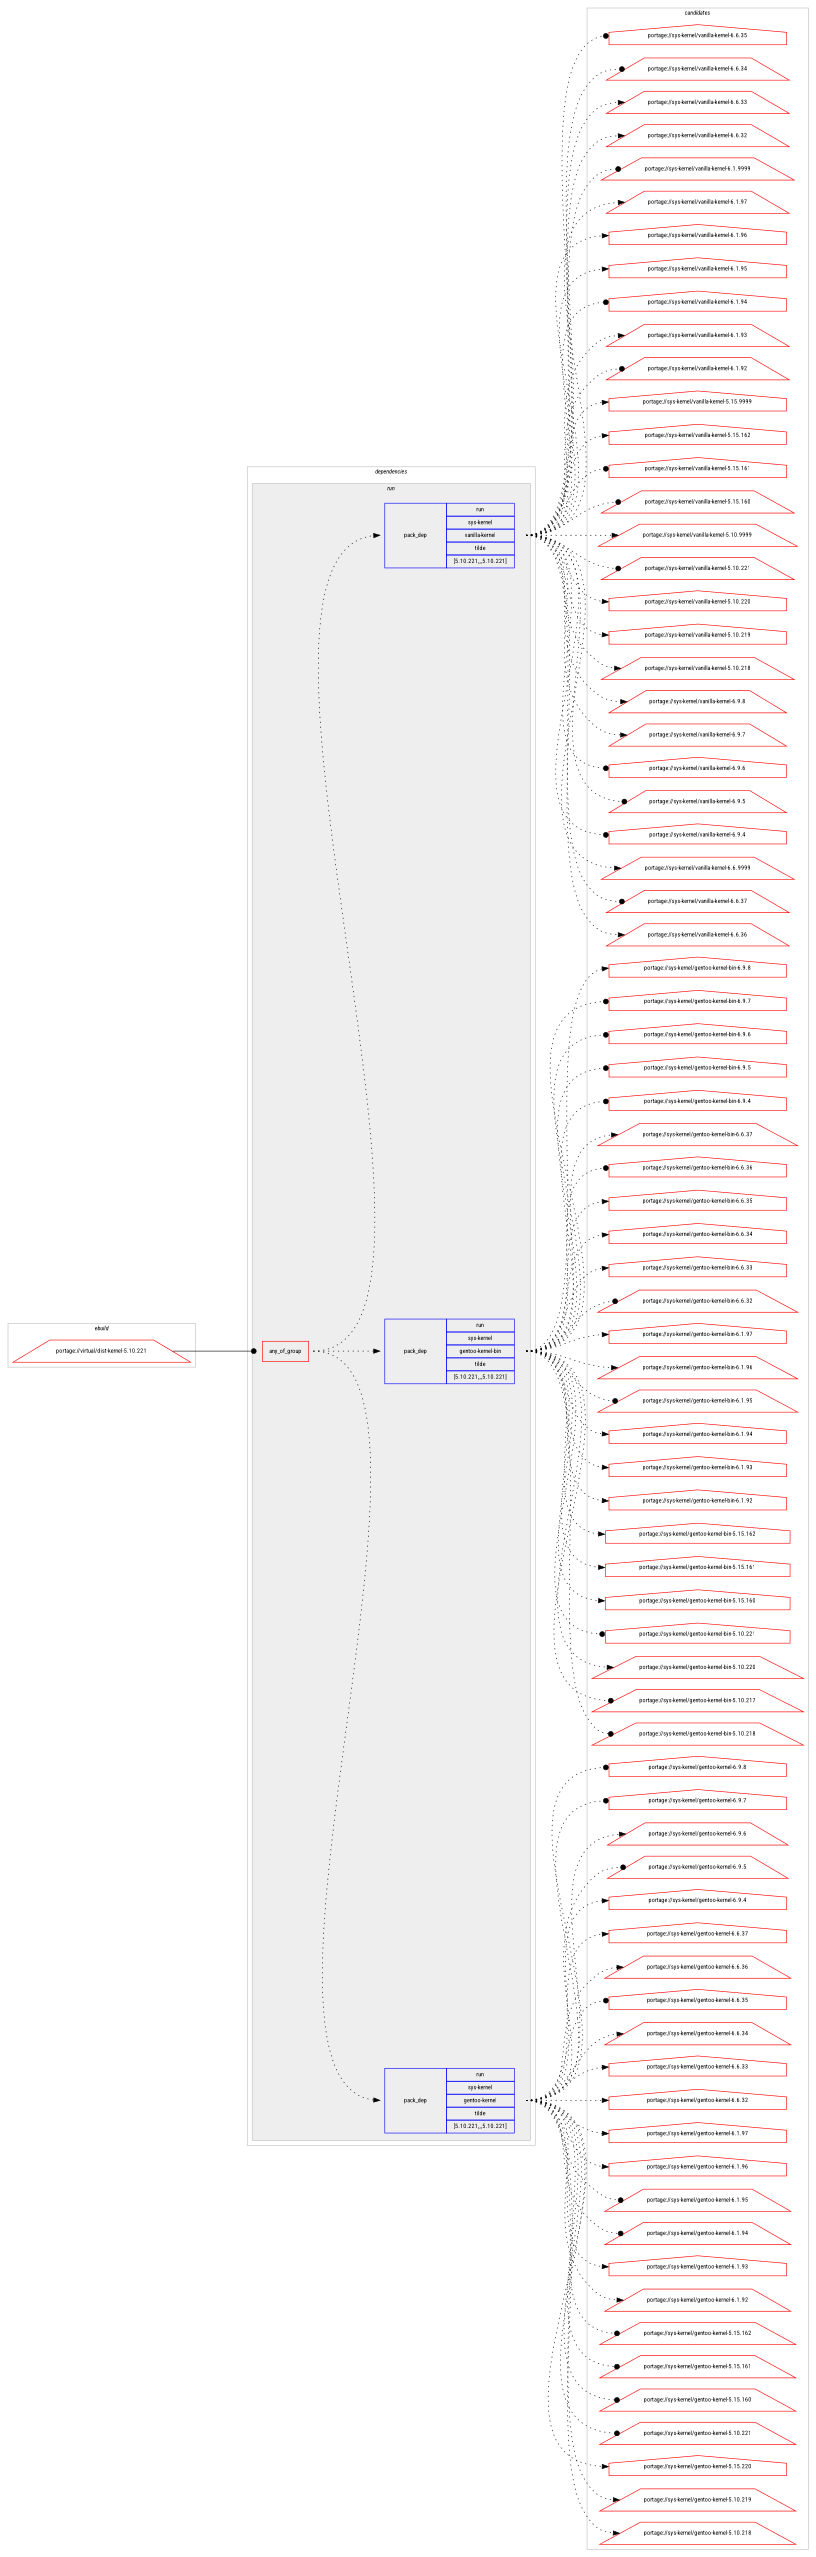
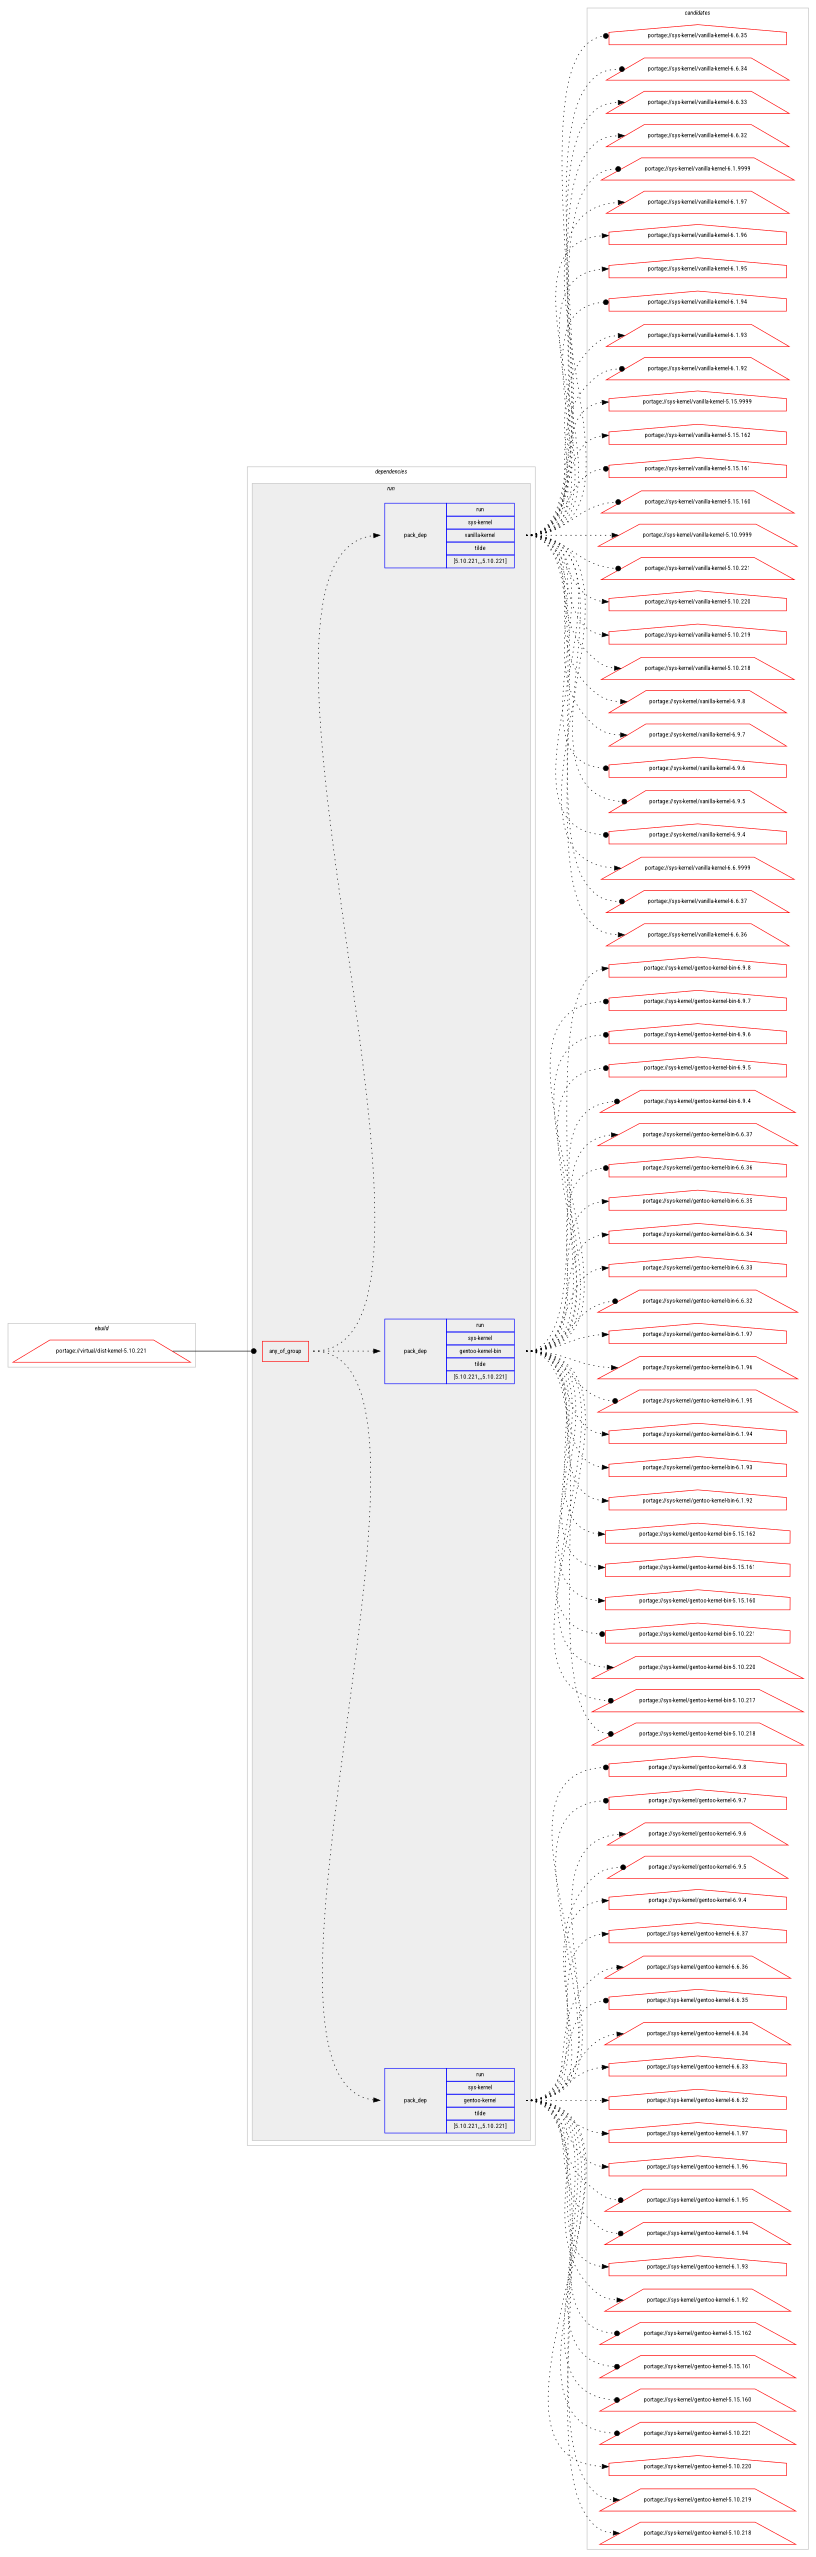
node "portage://sys-kernel/gentoo-kernel-bin-6.9.4": shape house -> trapezium
node "portage://sys-kernel/gentoo-kernel-5.15.220": label "portage://sys-kernel/gentoo-kernel-5.15.220" -> "portage://sys-kernel/gentoo-kernel-5.10.220"
